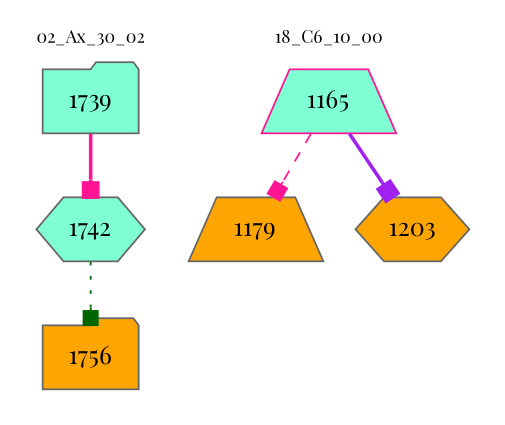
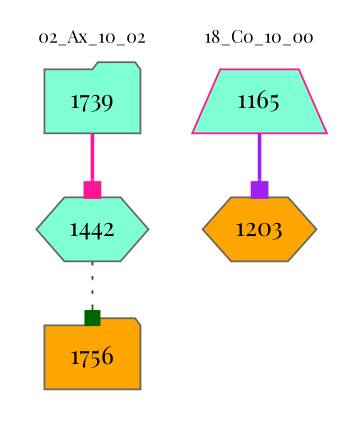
cluster "02_Ax_30_02": label "02_Ax_30_02" -> "02_Ax_10_02"
cluster "18_C6_10_00": label "18_C6_10_00" -> "18_C0_10_00"
node "1742": label "1742" -> "1442"
node "1179": removed
